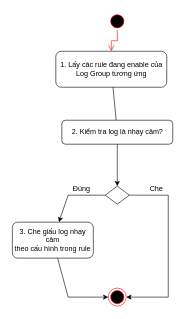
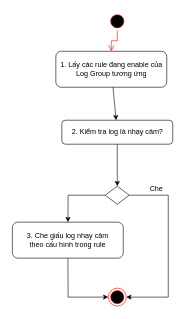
edge "1. Lấy các rule đang enable của Log Group tương ứng" -- "2. Kiểm tra log là nhạy cảm?": arrowhead none -> classic
node "Đúng": removed
node "3. Che giấu log nhạy cảm theo cấu hình trong rule": size 81x36 -> 111x36
